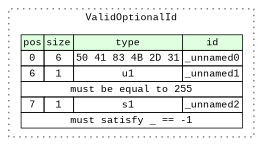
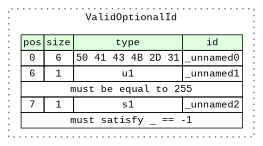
node "pos": text "50 41 83 4B 2D 31" -> "50 41 43 4B 2D 31"
